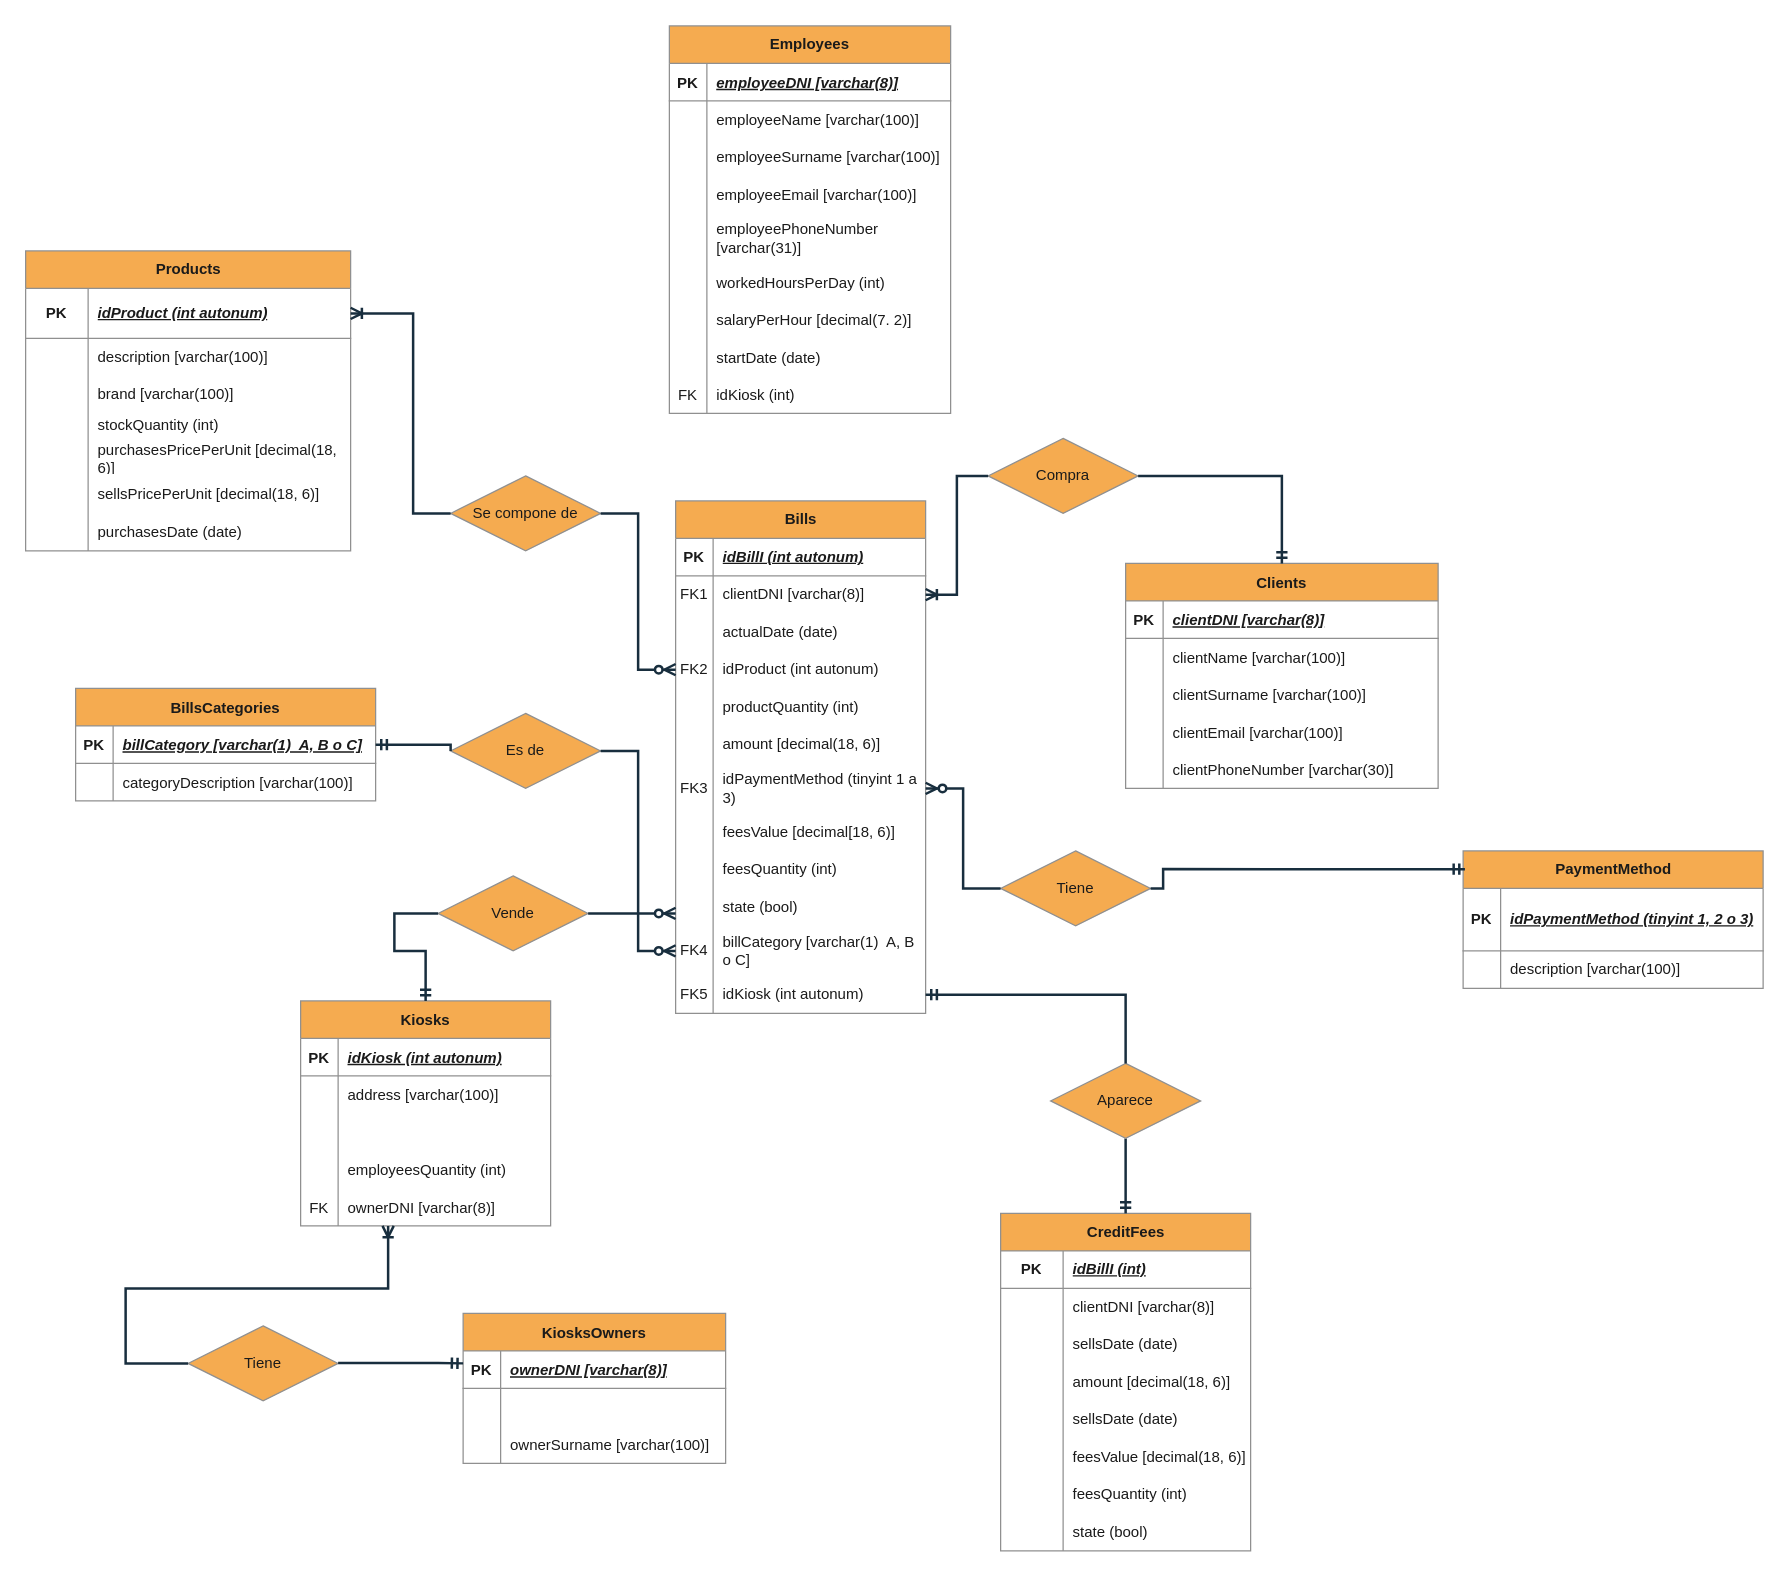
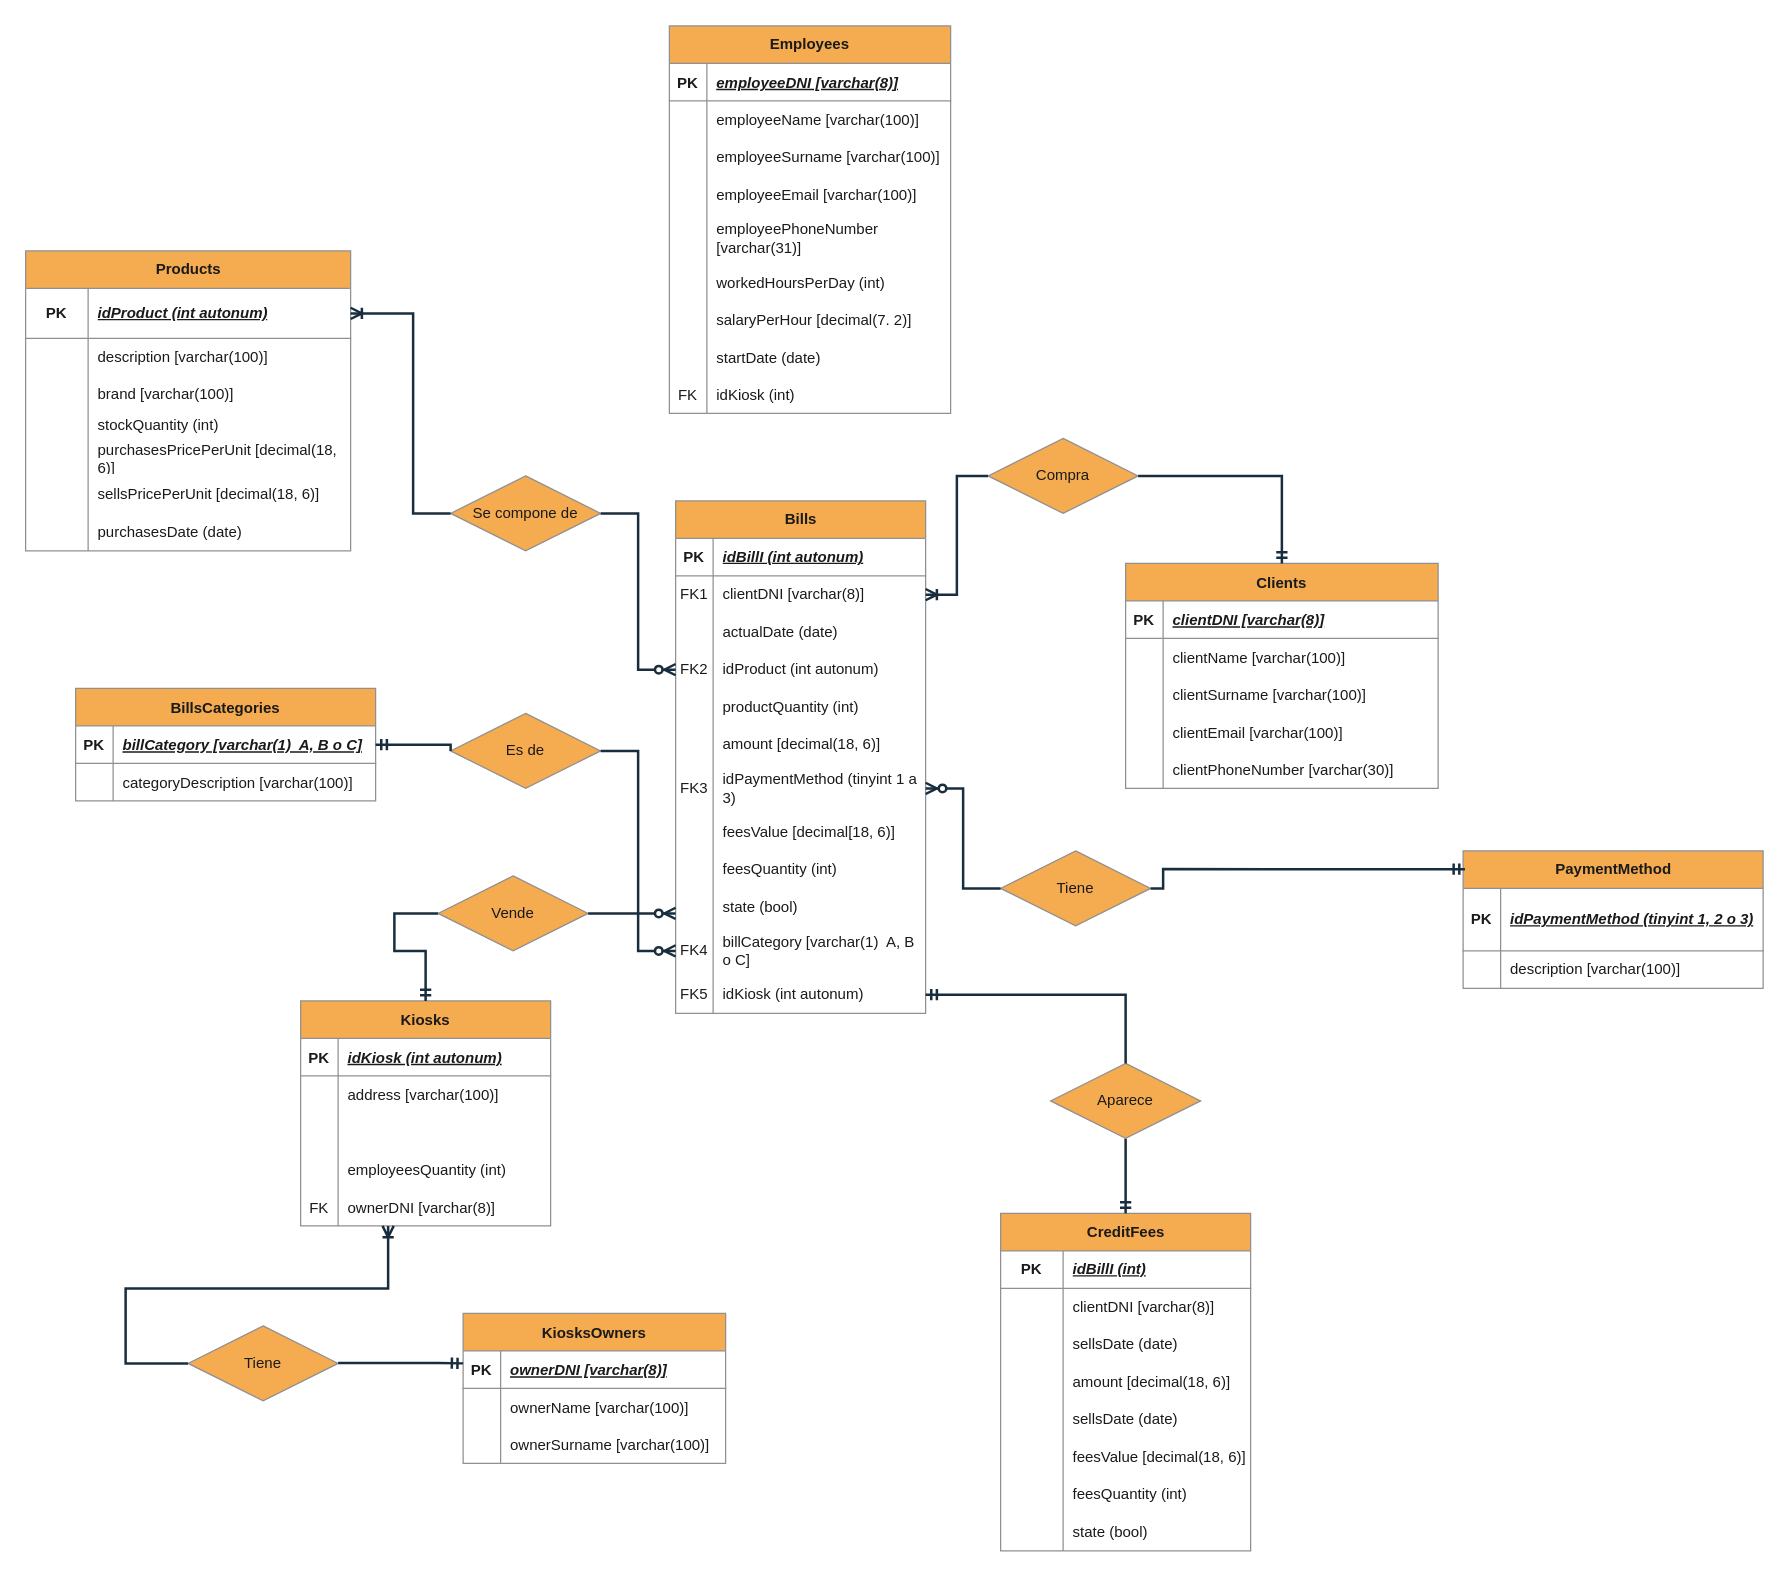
node "ownerName [varchar(100)]": added
